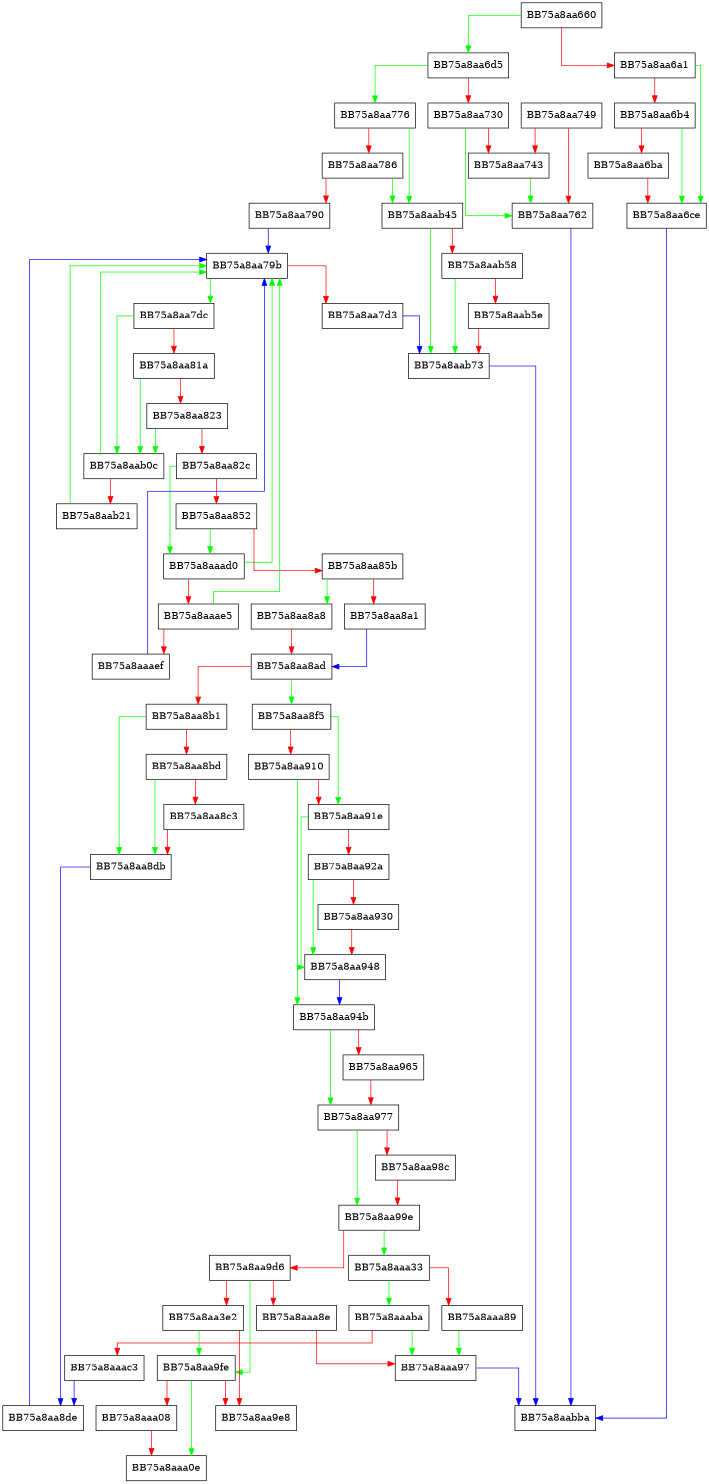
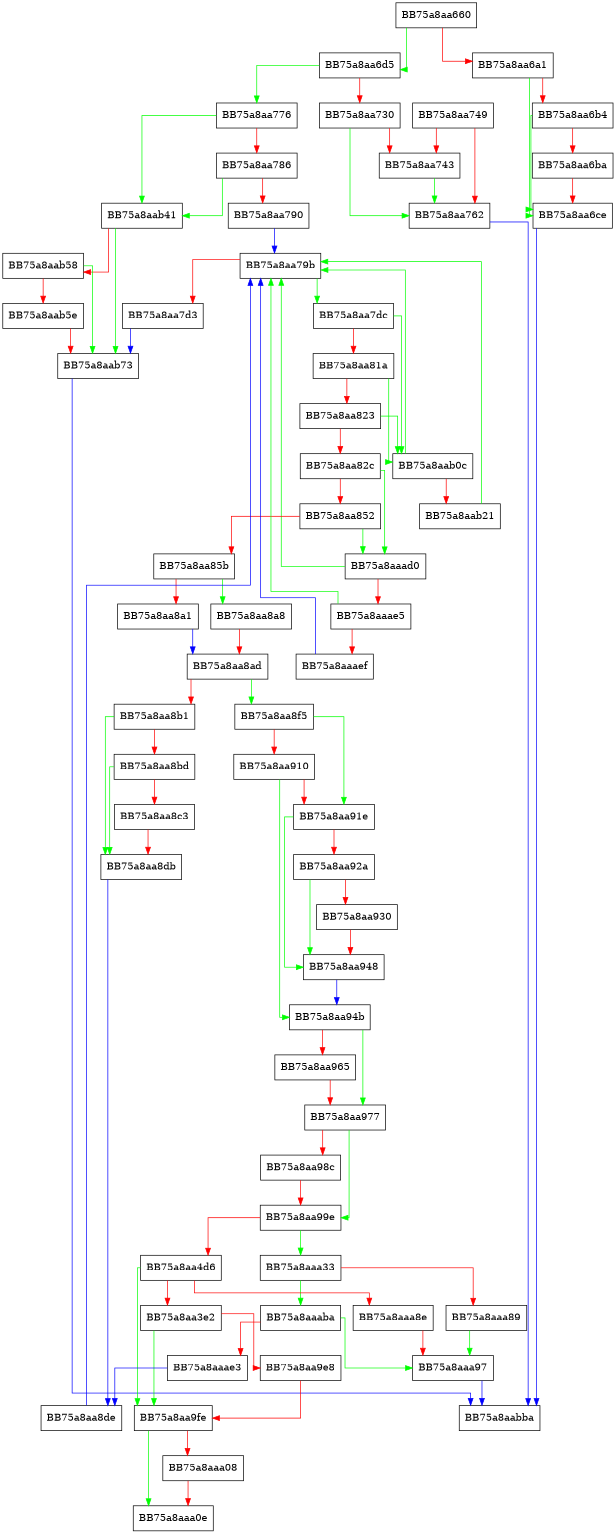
node "BB75a8aab45": label "BB75a8aab45" -> "BB75a8aab41"
node "BB75a8aa9d6": label "BB75a8aa9d6" -> "BB75a8aa4d6"
node "BB75a8aaac3": label "BB75a8aaac3" -> "BB75a8aaae3"
edge "BB75a8aa9fe" -> "BB75a8aa9e8": reversed
